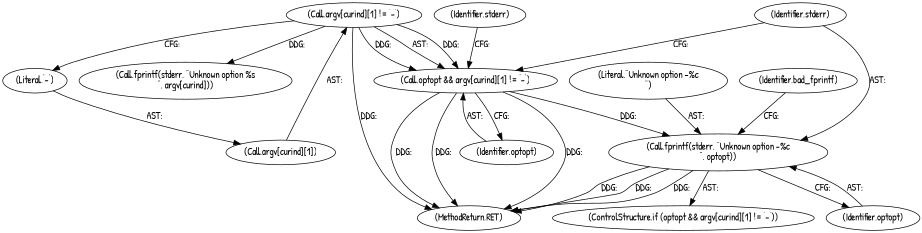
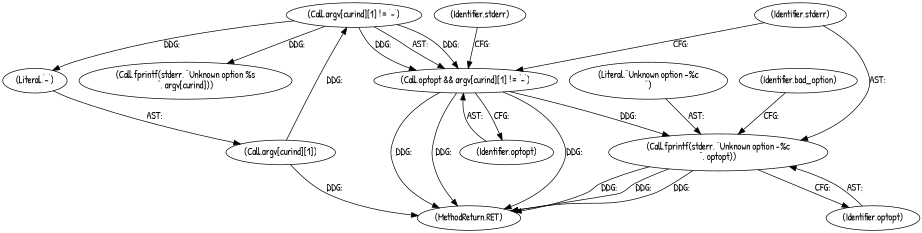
edge "(Call,argv[curind][1] != '-')" -> "(Literal,'-')": label "CFG: " -> "DDG: "
edge "(Call,argv[curind][1])" -> "(Call,argv[curind][1] != '-')": label "AST: " -> "DDG: "
node "(Identifier,bad_fprintf)": label "(Identifier,bad_fprintf)" -> "(Identifier,bad_option)"
edge "(Call,argv[curind][1] != '-')" -> "(MethodReturn,RET)": now "(Call,argv[curind][1])" -> "(MethodReturn,RET)"
node "(ControlStructure,if (optopt && argv[curind][1] != '-'))": removed
